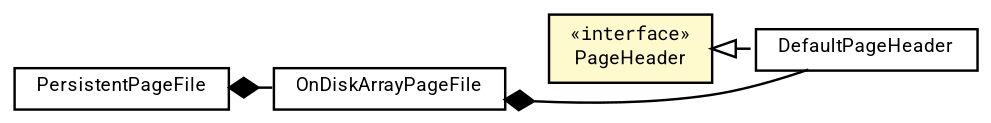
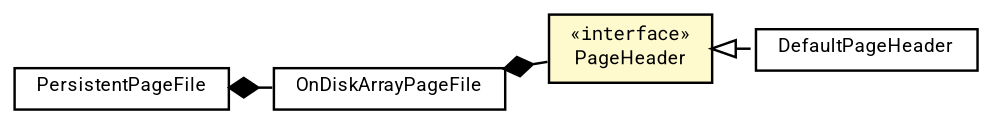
edge "DefaultPageHeader" -> "OnDiskArrayPageFile": now "PageHeader" -> "OnDiskArrayPageFile"
